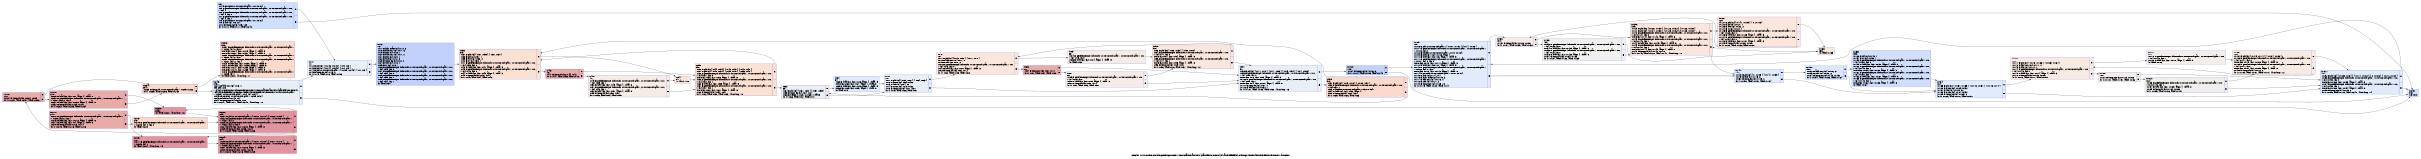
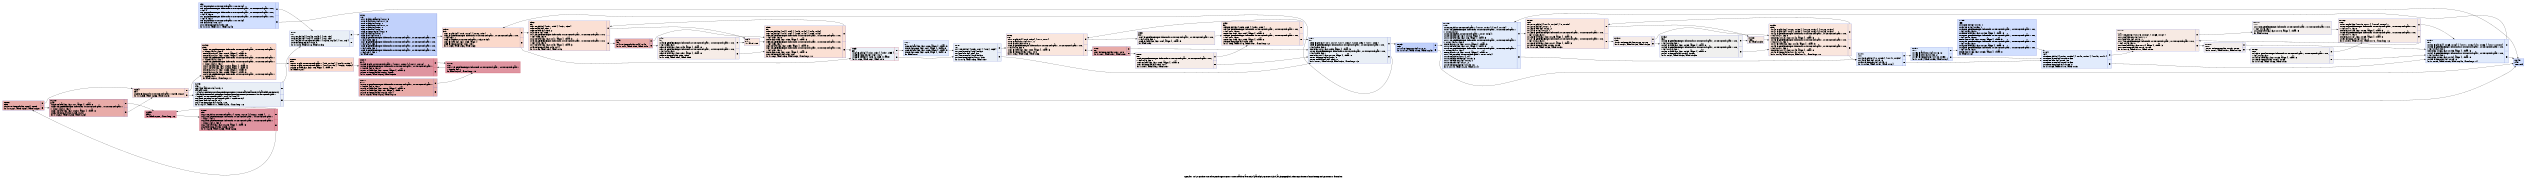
edge "%105:" -> "%130:": now "%105:" -> "%120:"
edge "%16:" -> "%36:": now "%16:" -> "%30:"
node "%200:": added
node "%218:": removed
